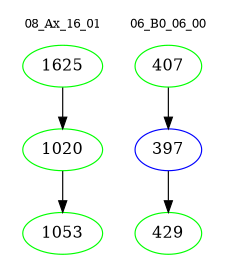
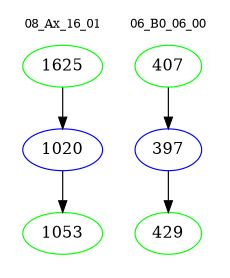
node "1020": color green -> blue
